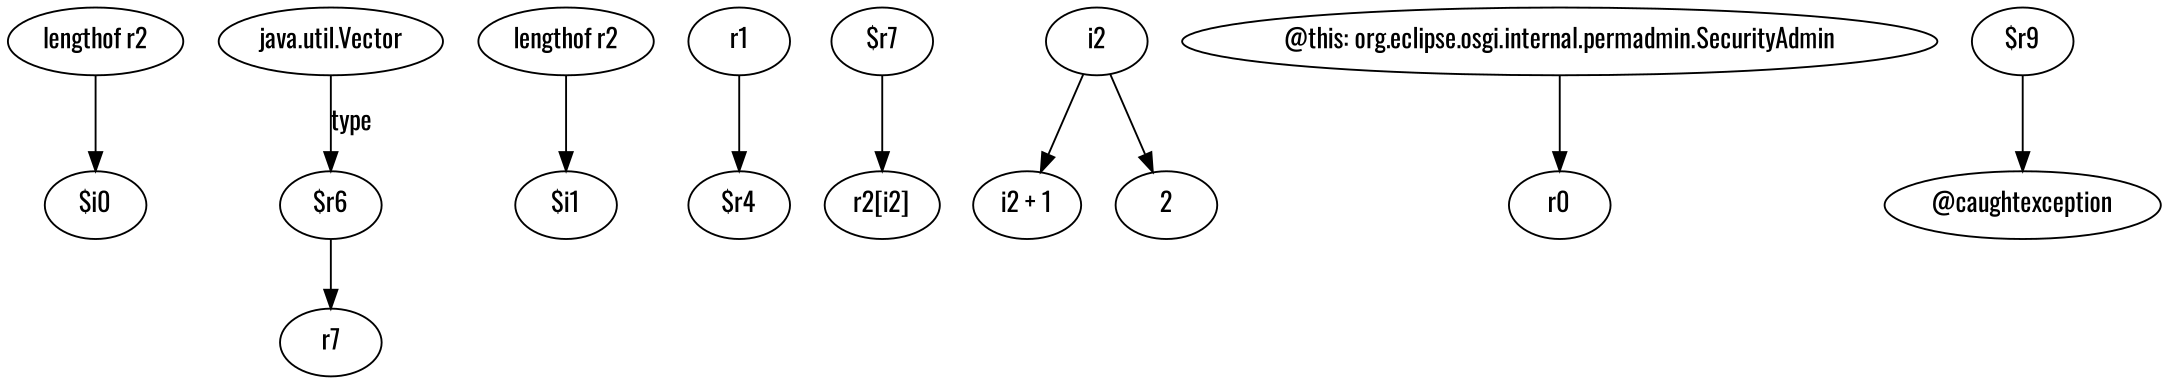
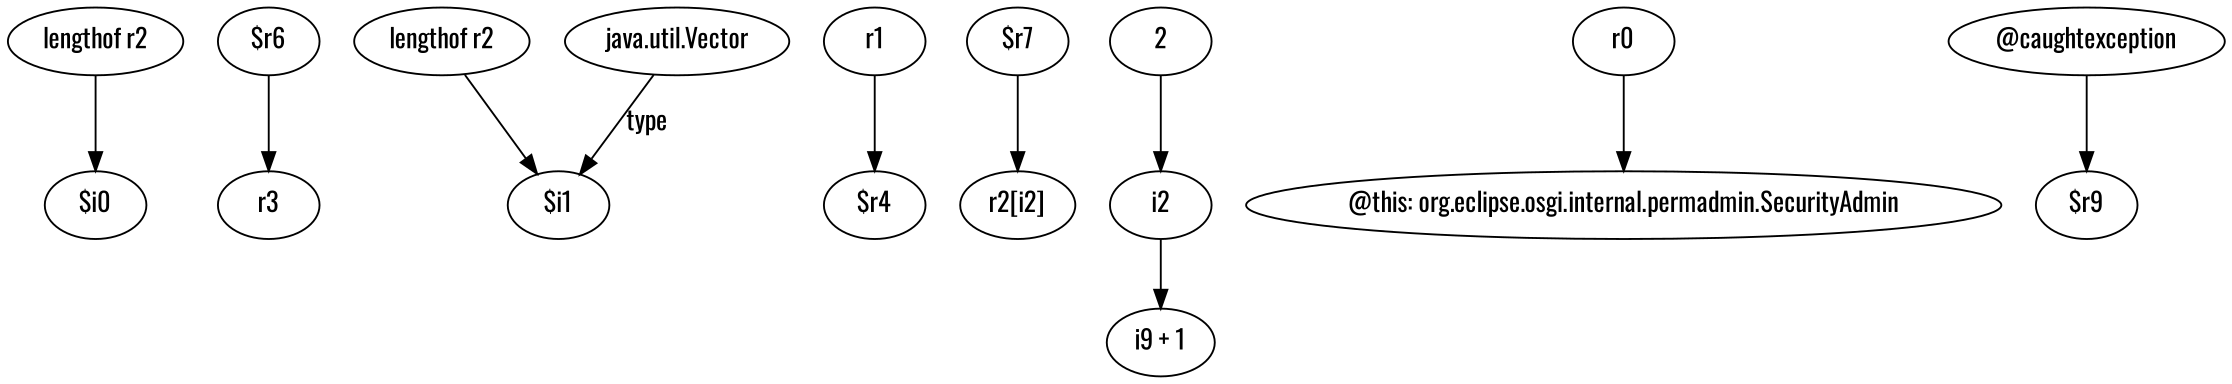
edge "java.util.Vector" -> "$r6": now "java.util.Vector" -> "$i1"
edge "i2" -> "2": reversed
edge "@this: org.eclipse.osgi.internal.permadmin.SecurityAdmin" -> "r0": reversed
edge "$r9" -> "@caughtexception": reversed
node "i2 + 1": label "i2 + 1" -> "i9 + 1"
node "r7": label "r7" -> "r3"
